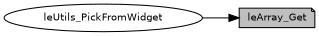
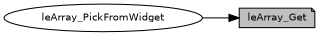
node "leUtils_PickFromWidget": label "leUtils_PickFromWidget" -> "leArray_PickFromWidget"
